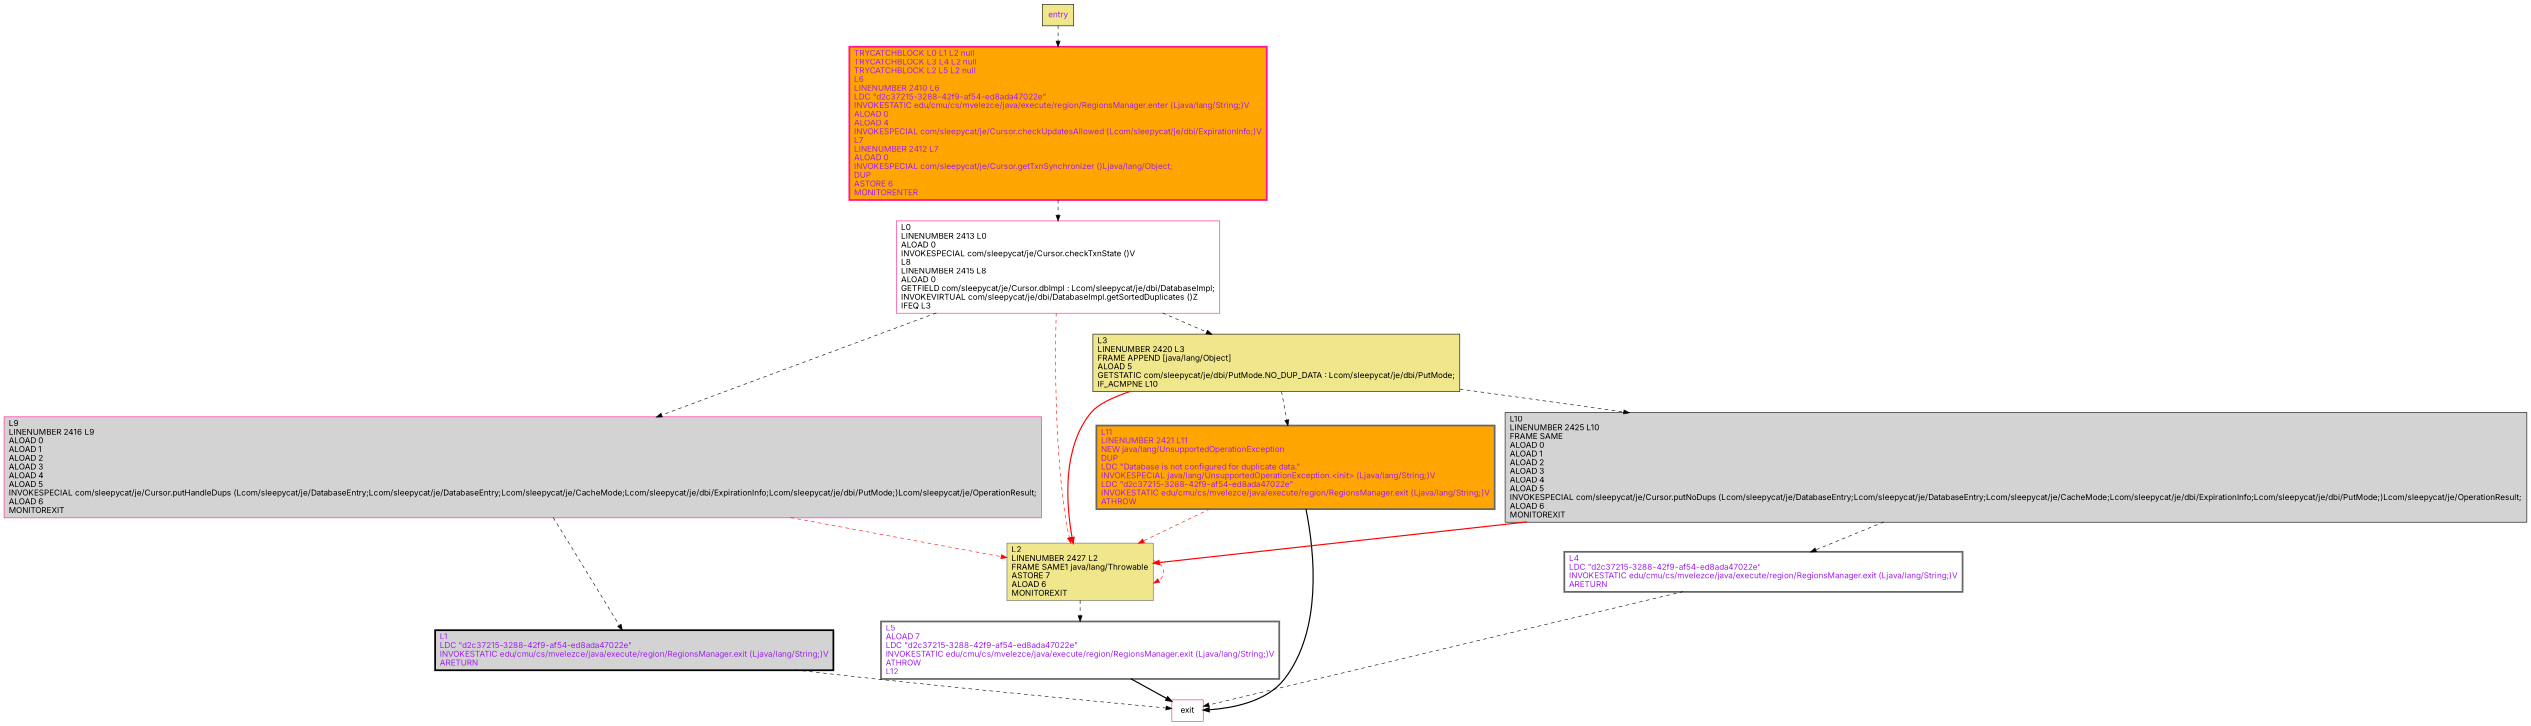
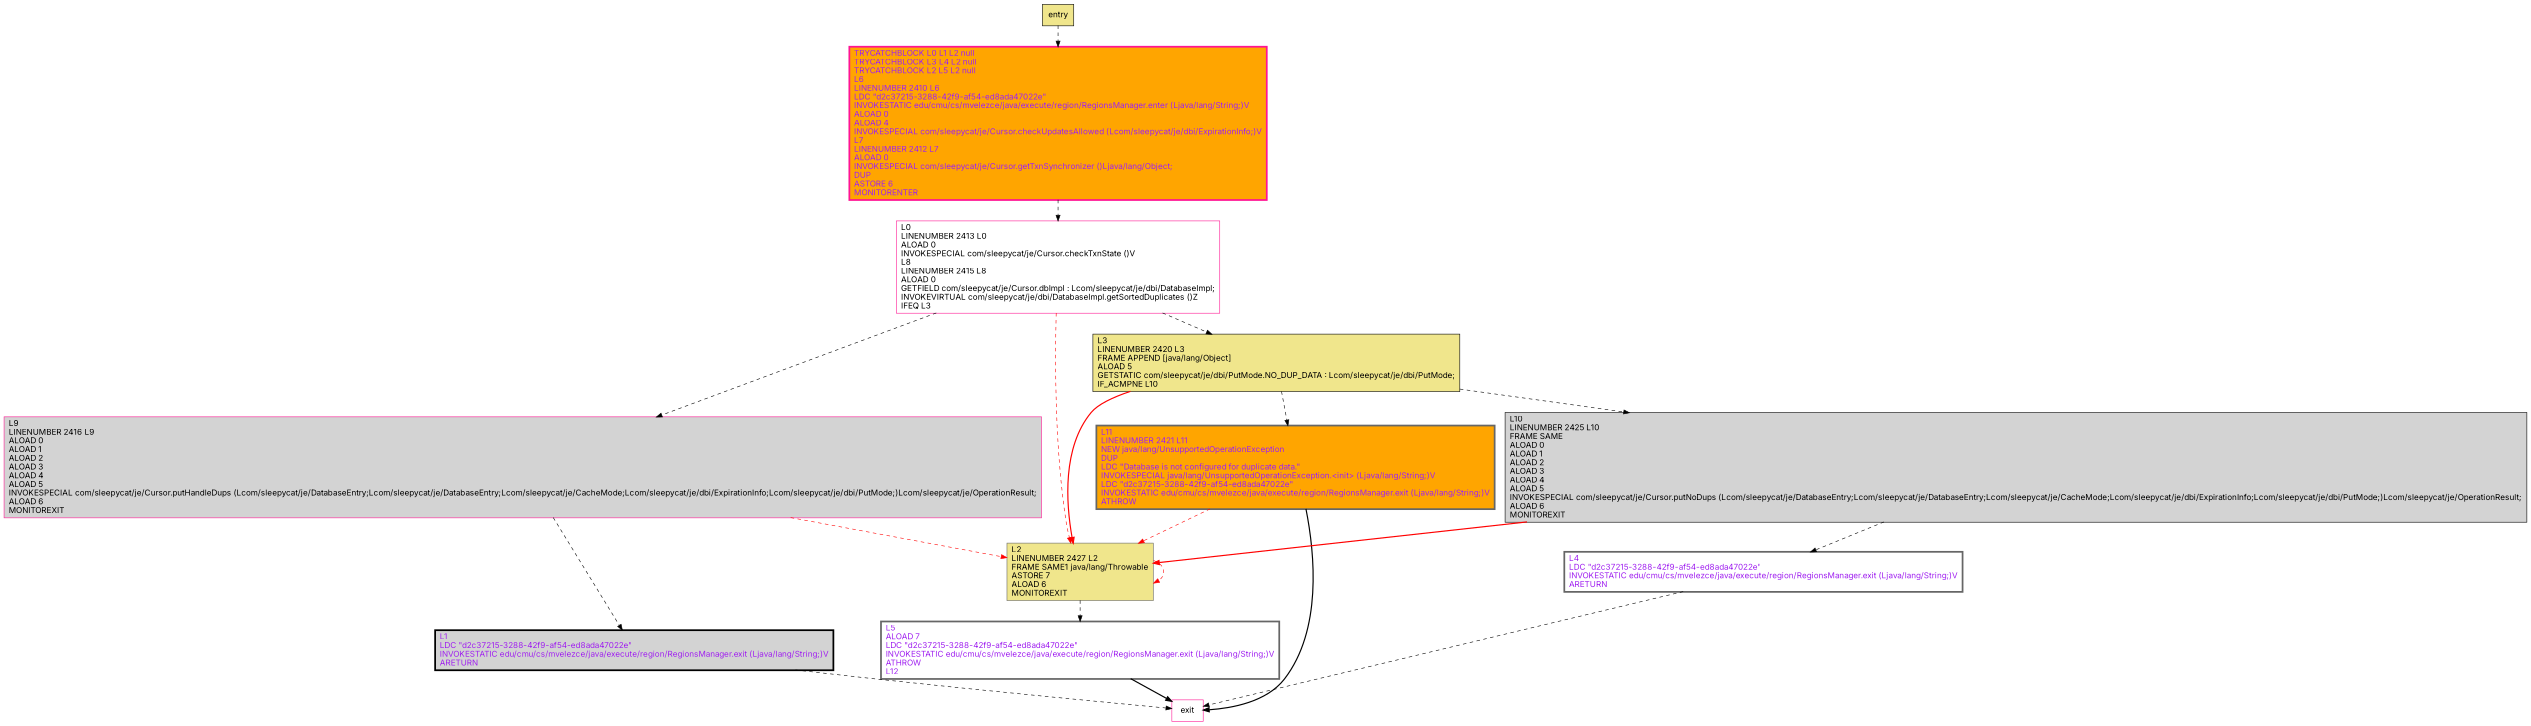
node "entry": fontcolor purple -> black
